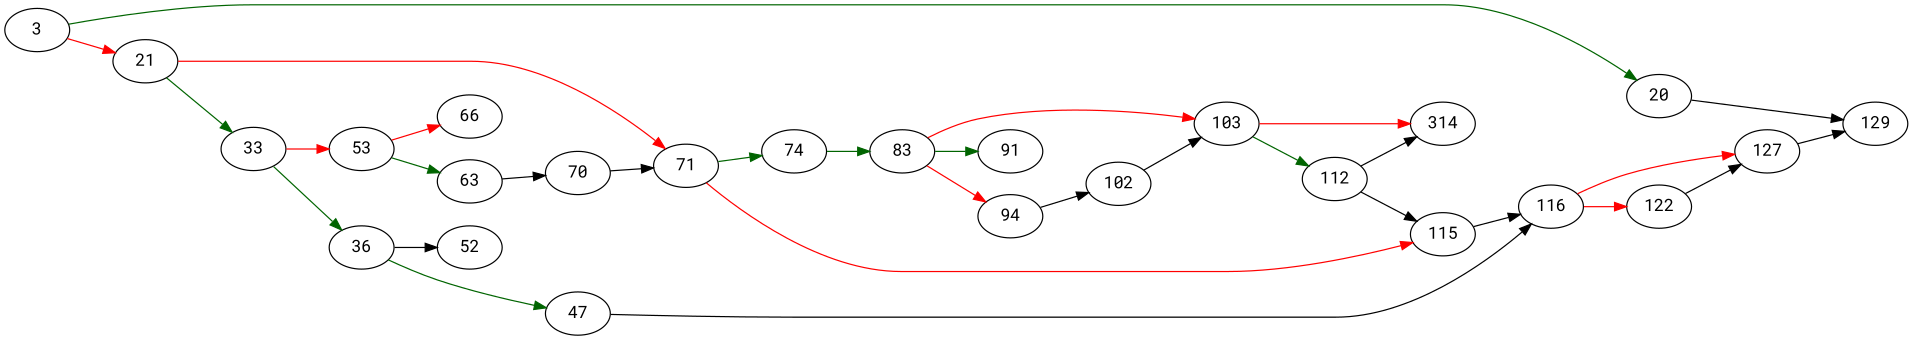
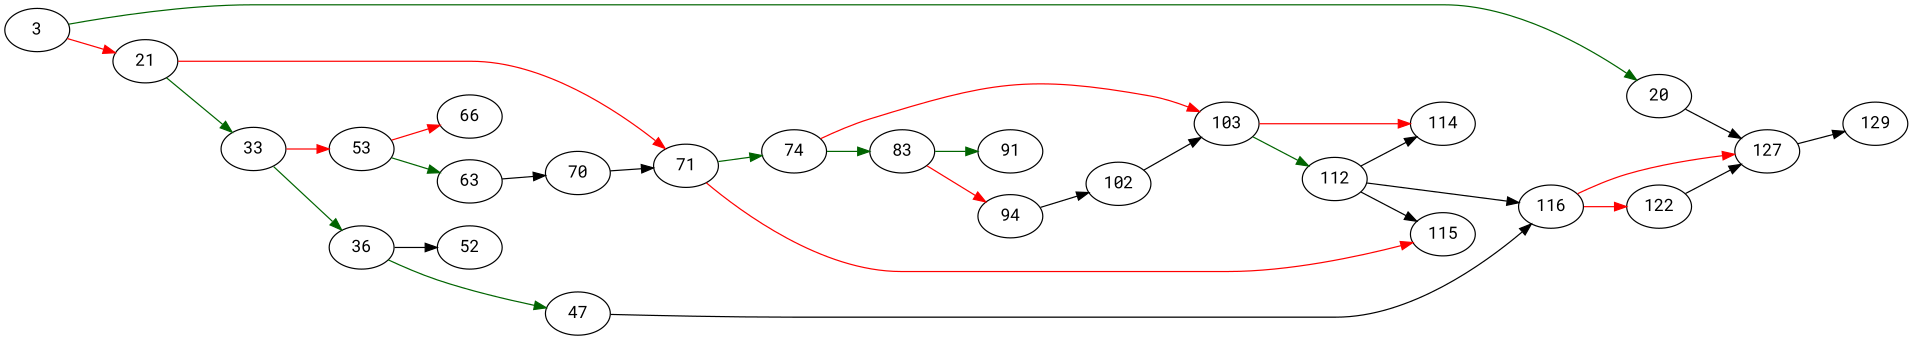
edge "20" -> "129": now "20" -> "127"
edge "83" -> "103": now "74" -> "103"
node "314": label "314" -> "114"
edge "115" -> "116": now "112" -> "116"
